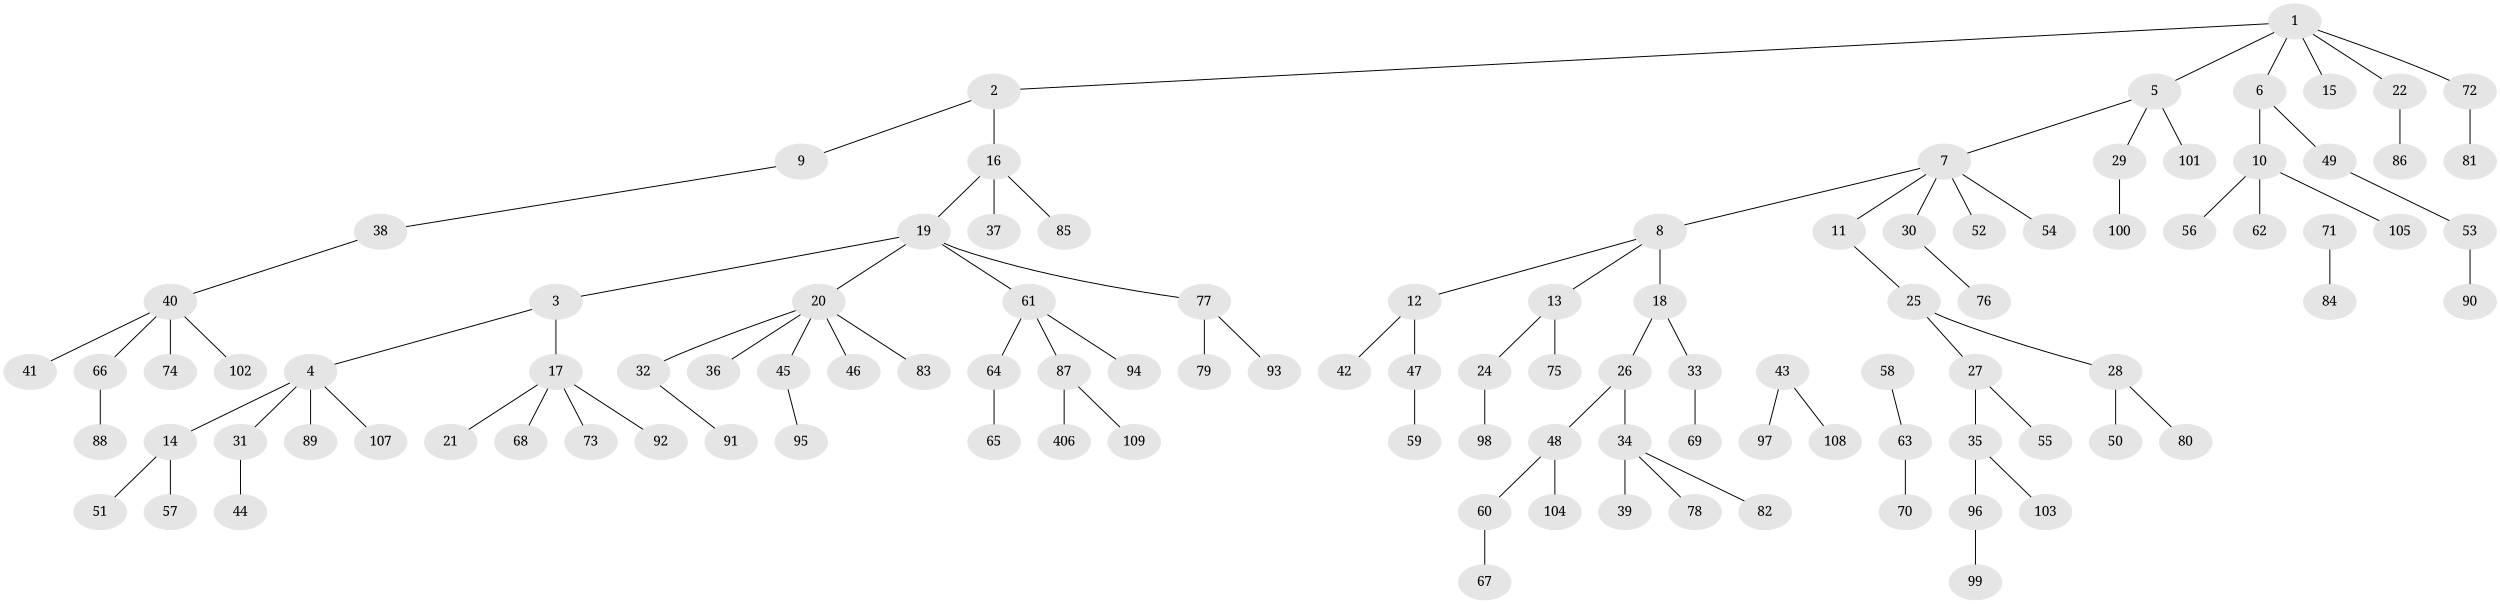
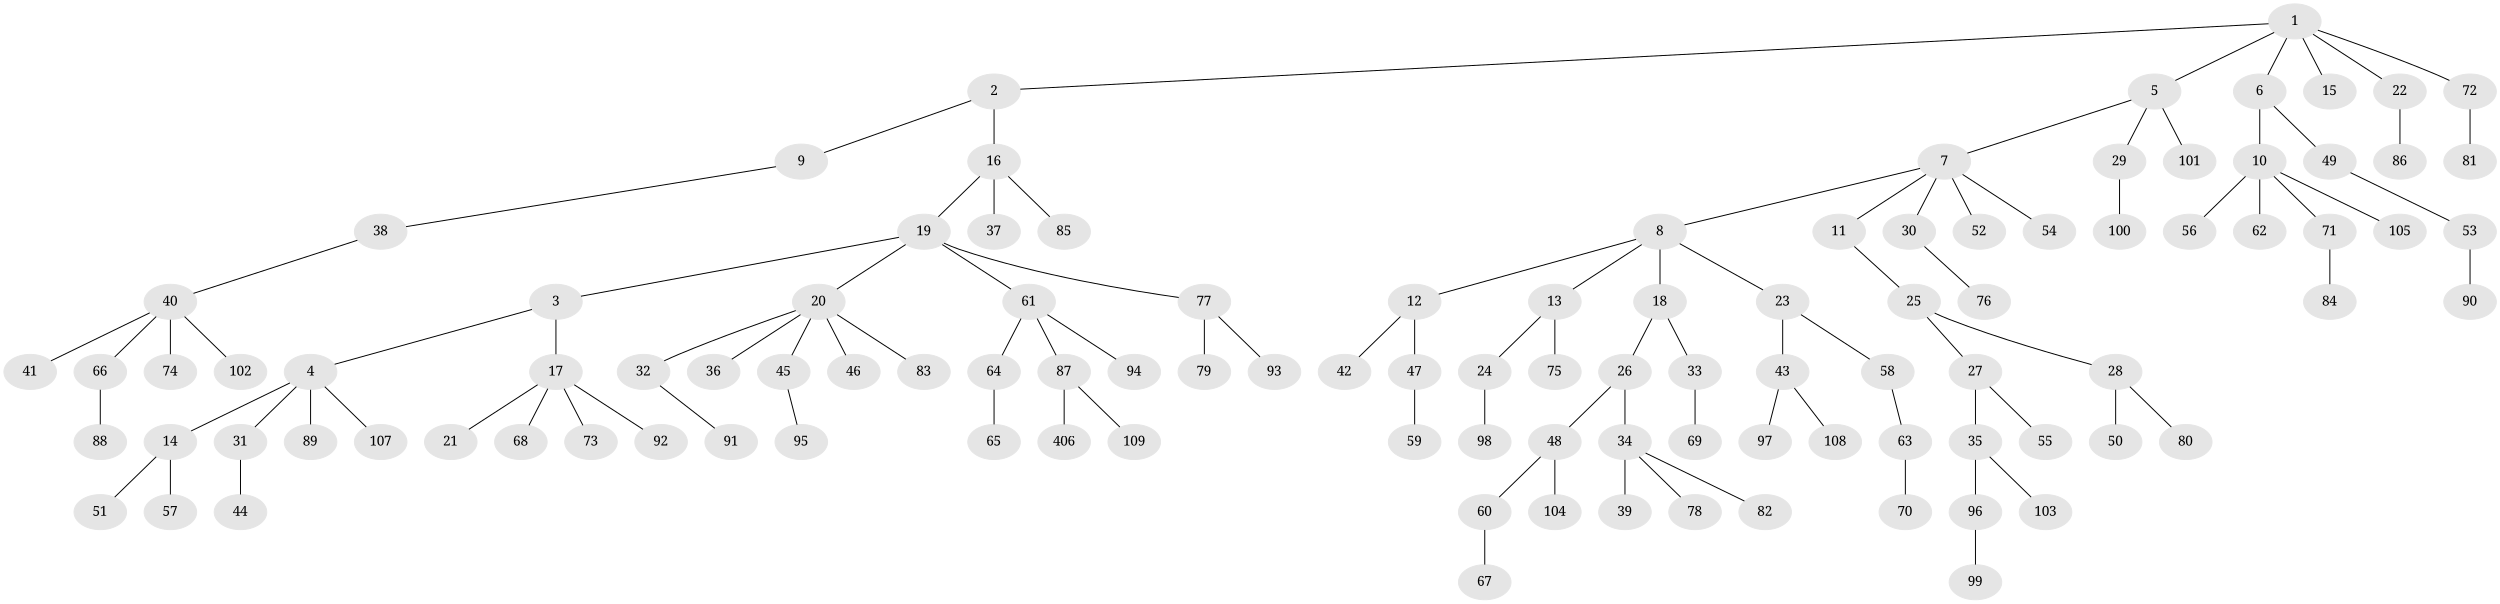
edge "10" -- "71": added
node "23": added
